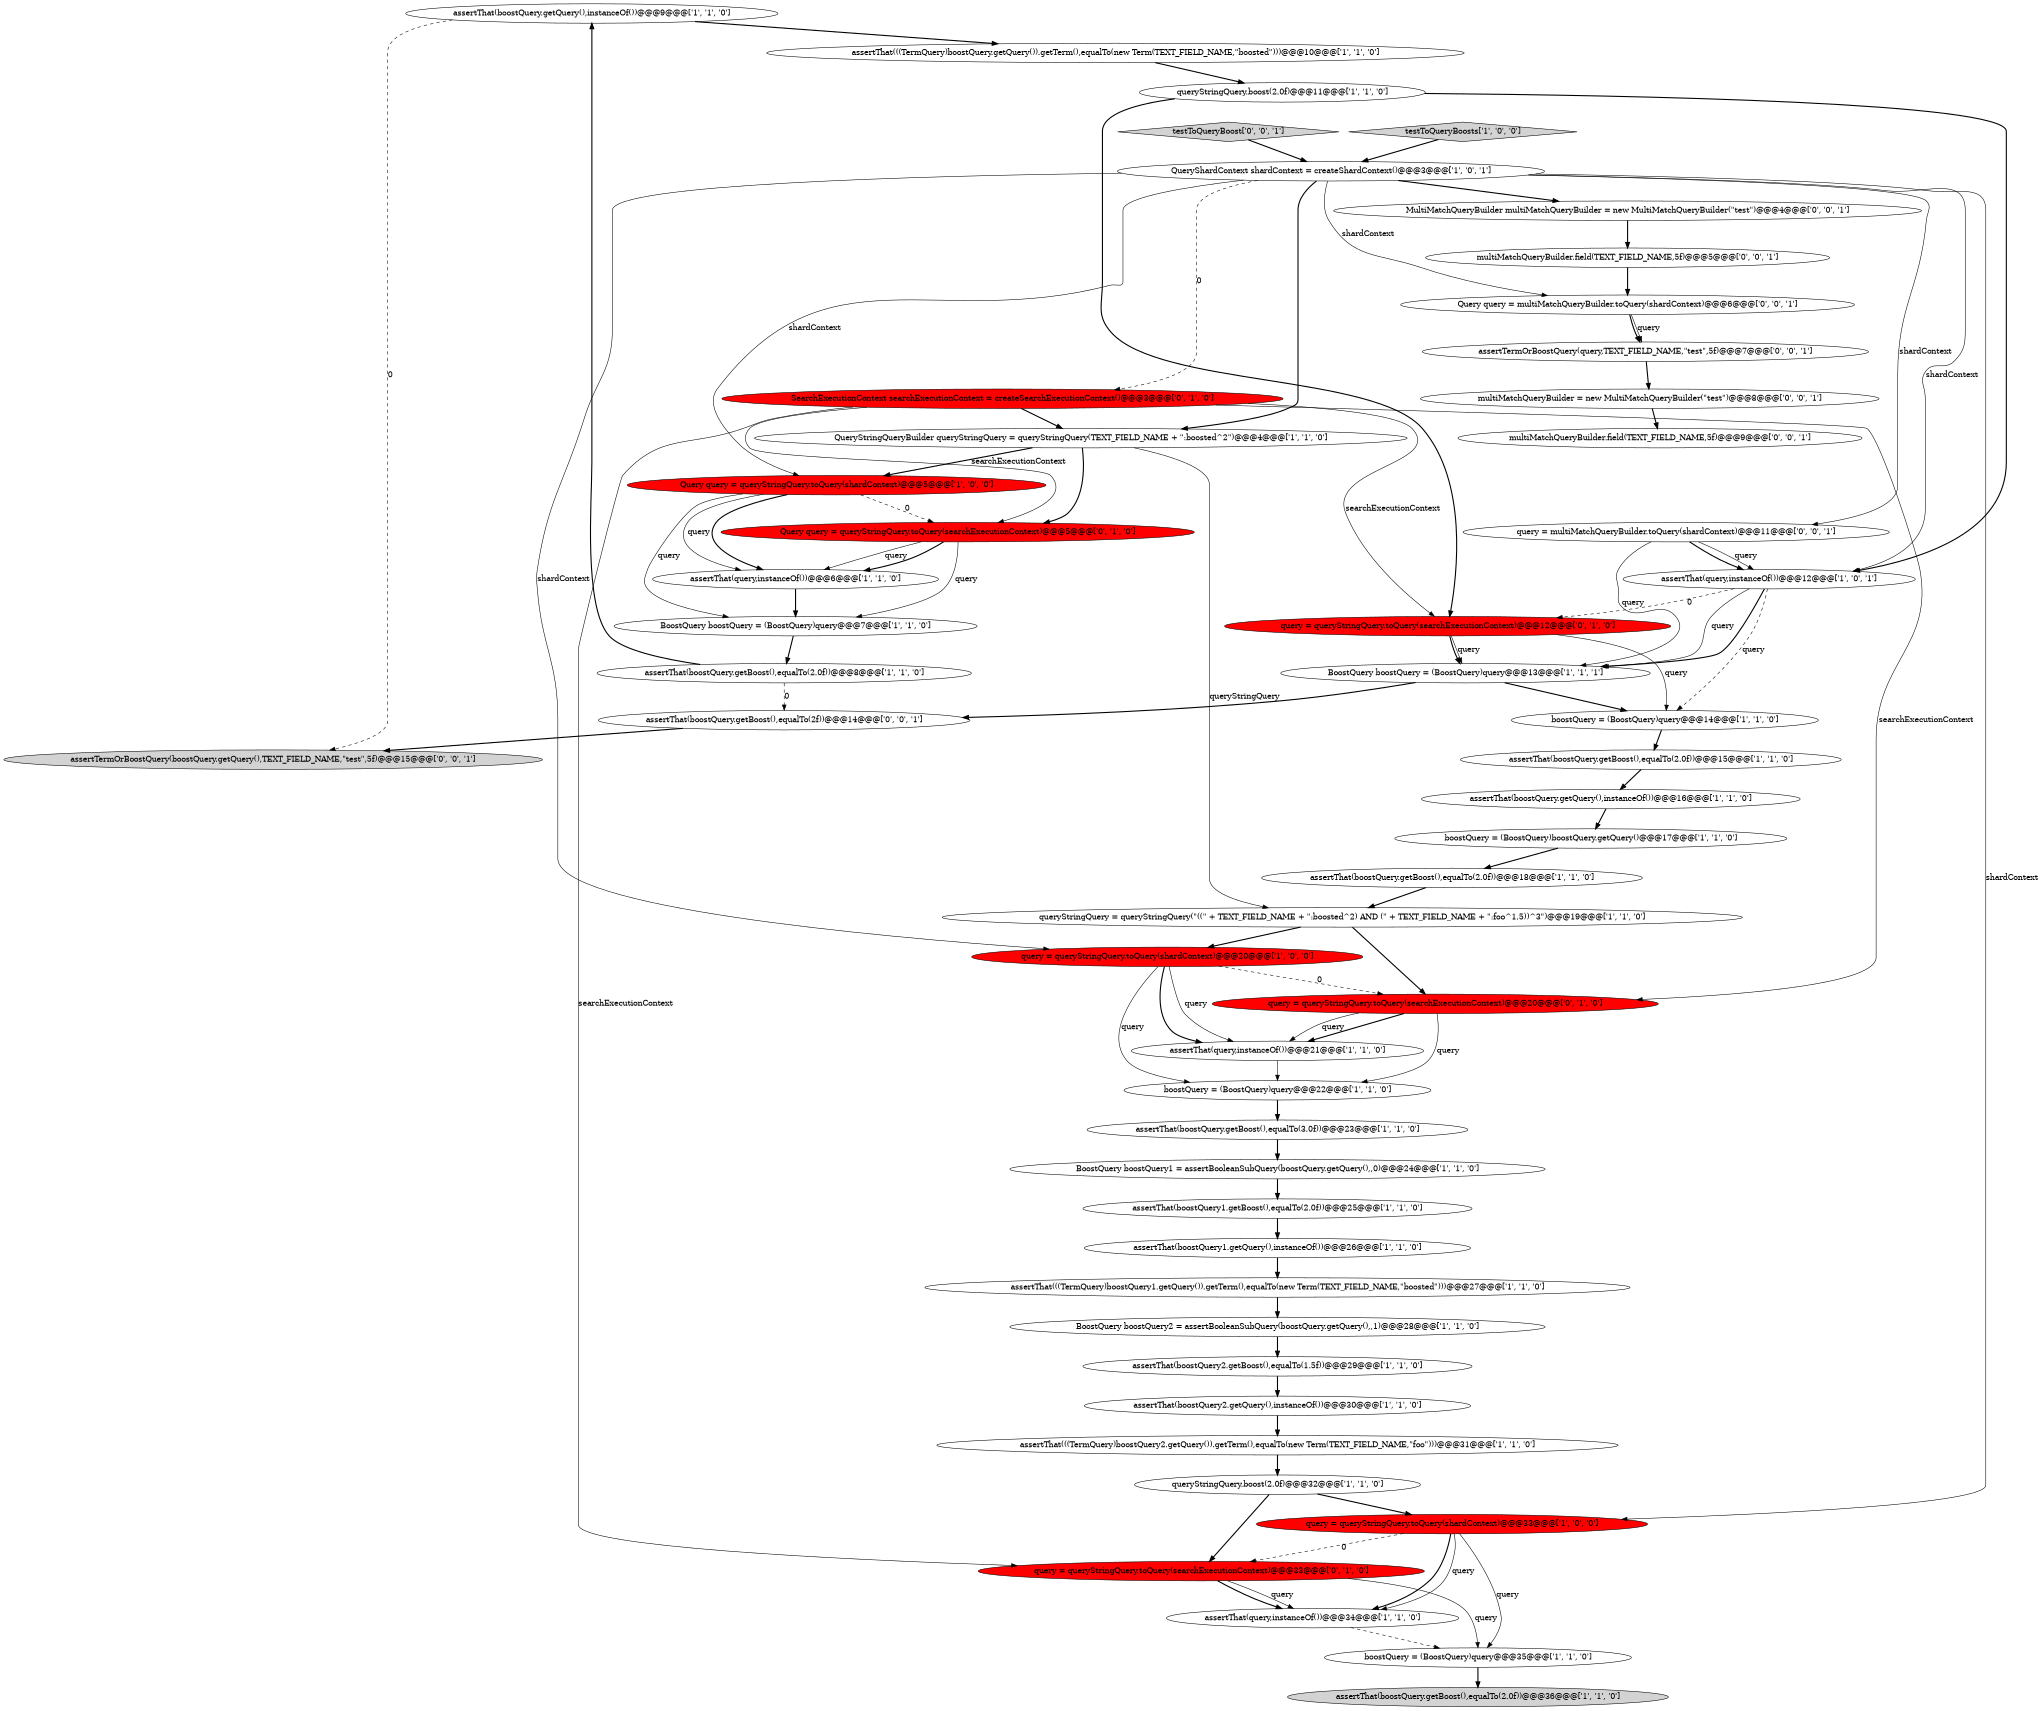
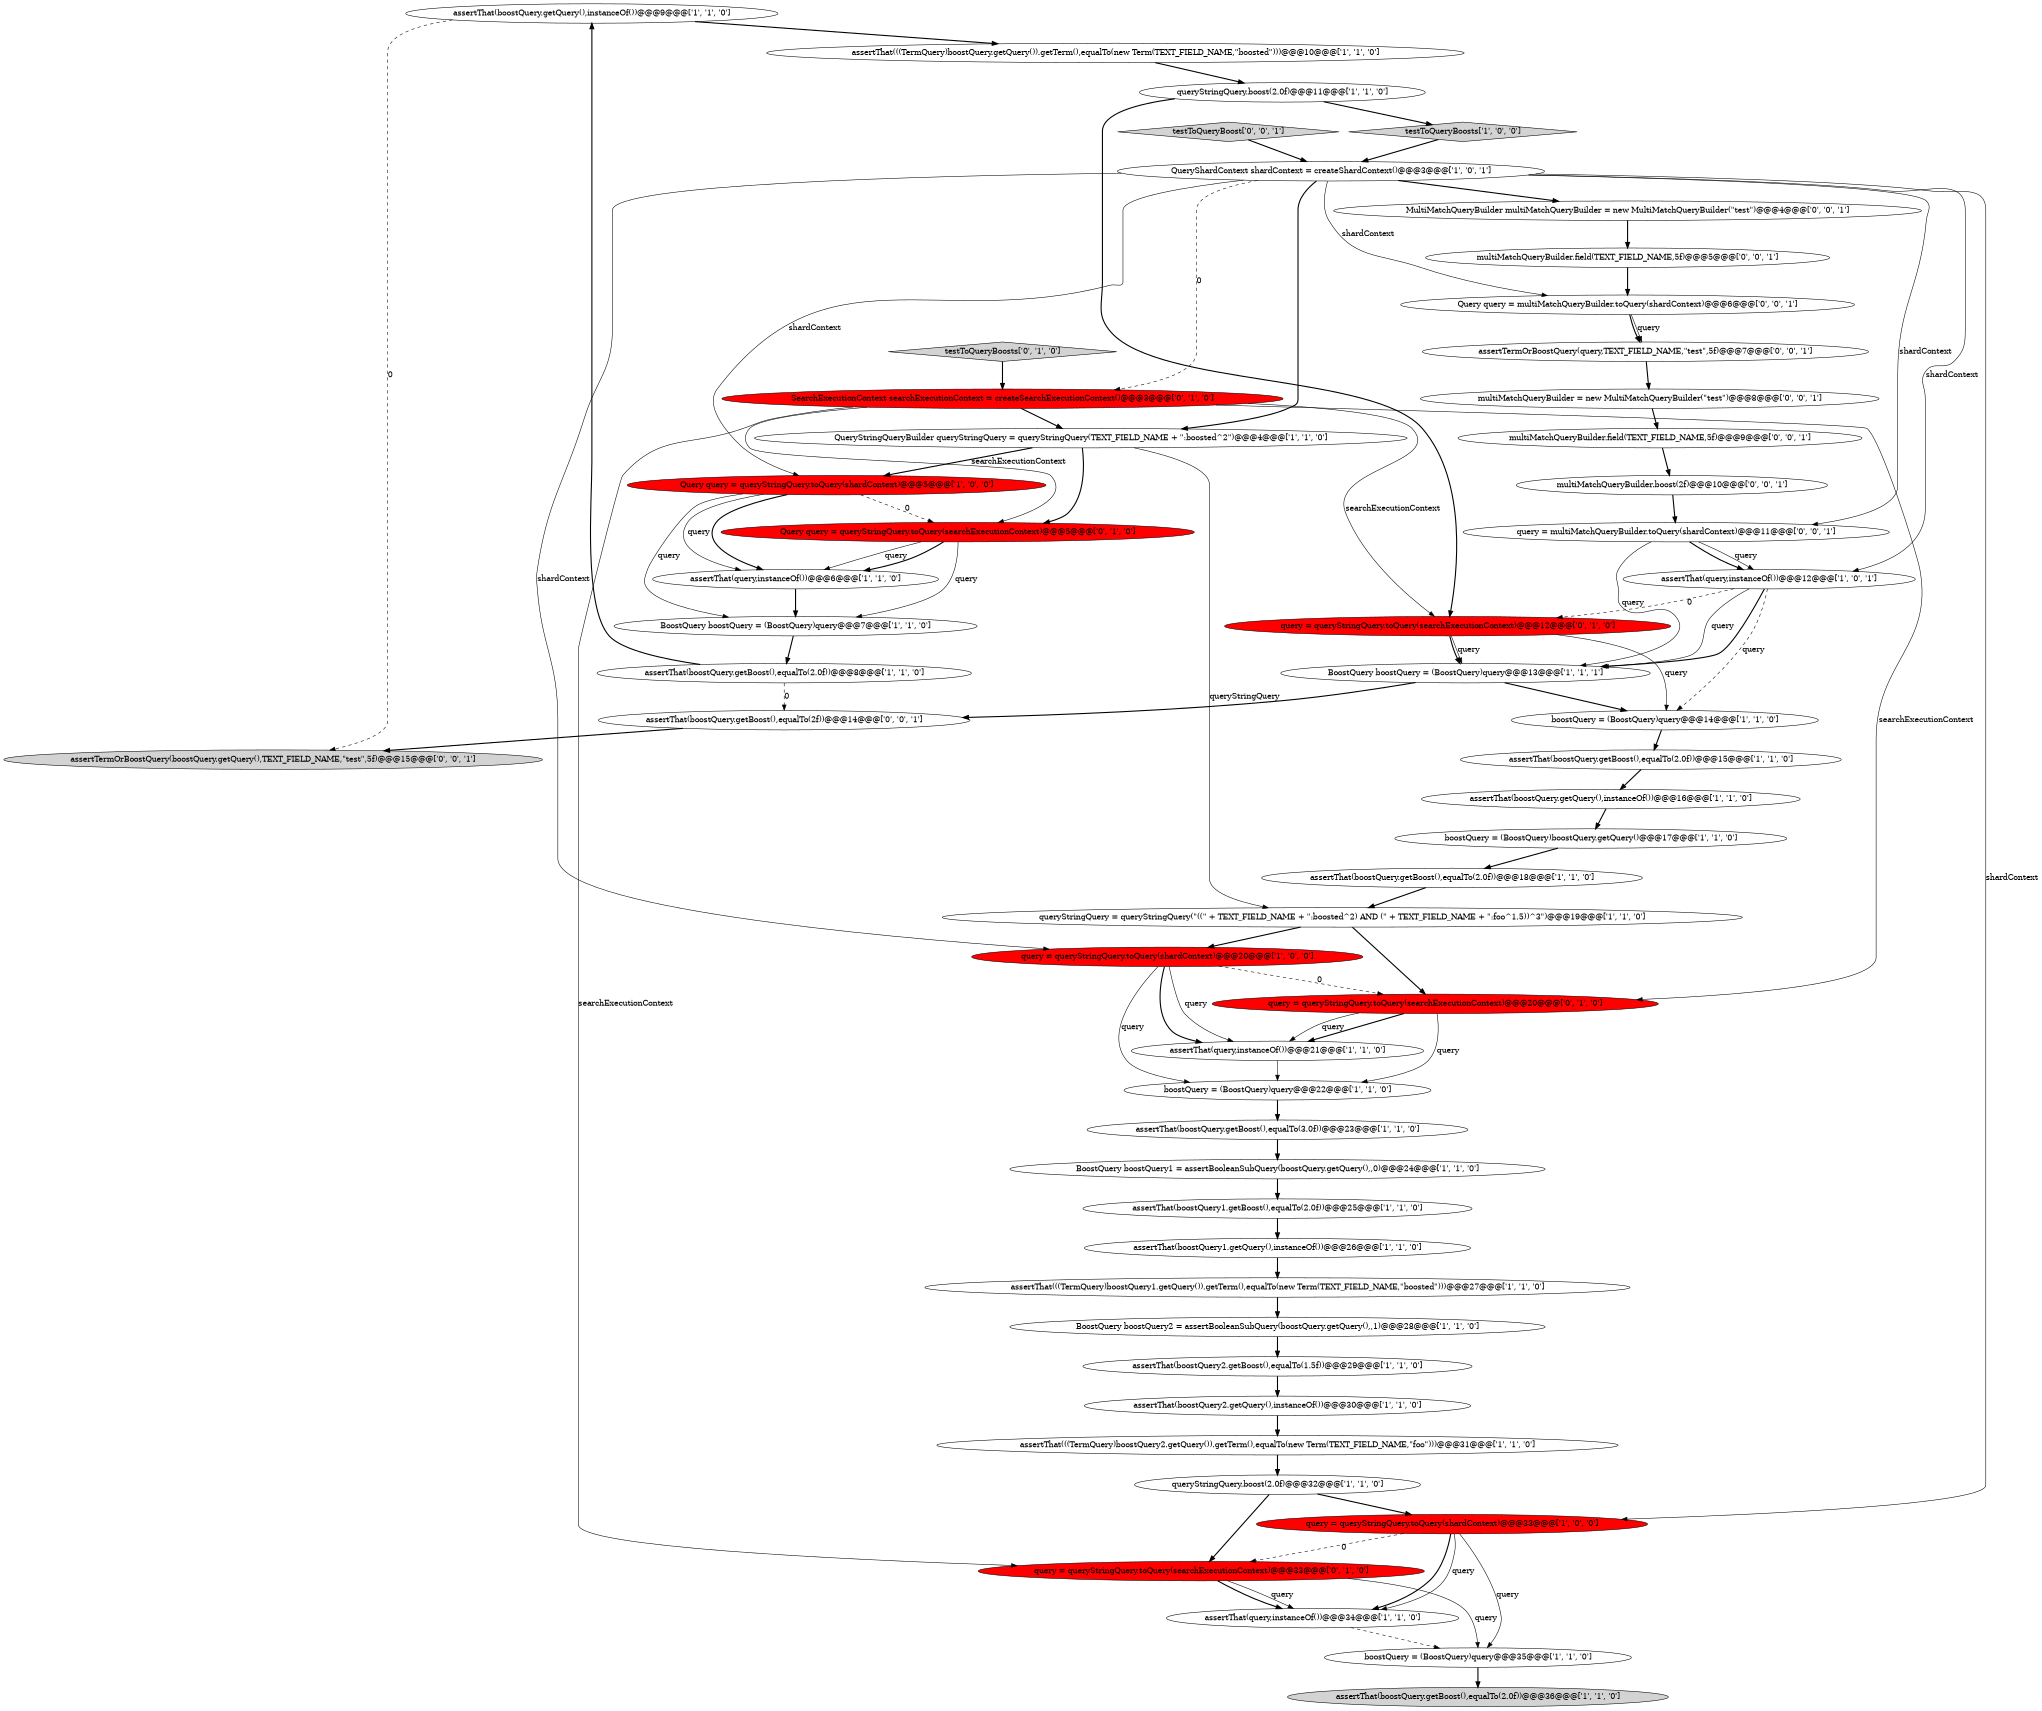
edge "queryStringQuery.boost(2.0f)@@@11@@@['1', '1', '0']" -> "assertThat(query,instanceOf())@@@12@@@['1', '0', '1']": now "queryStringQuery.boost(2.0f)@@@11@@@['1', '1', '0']" -> "testToQueryBoosts['1', '0', '0']"
node "testToQueryBoosts['0', '1', '0']": added
node "multiMatchQueryBuilder.boost(2f)@@@10@@@['0', '0', '1']": added
